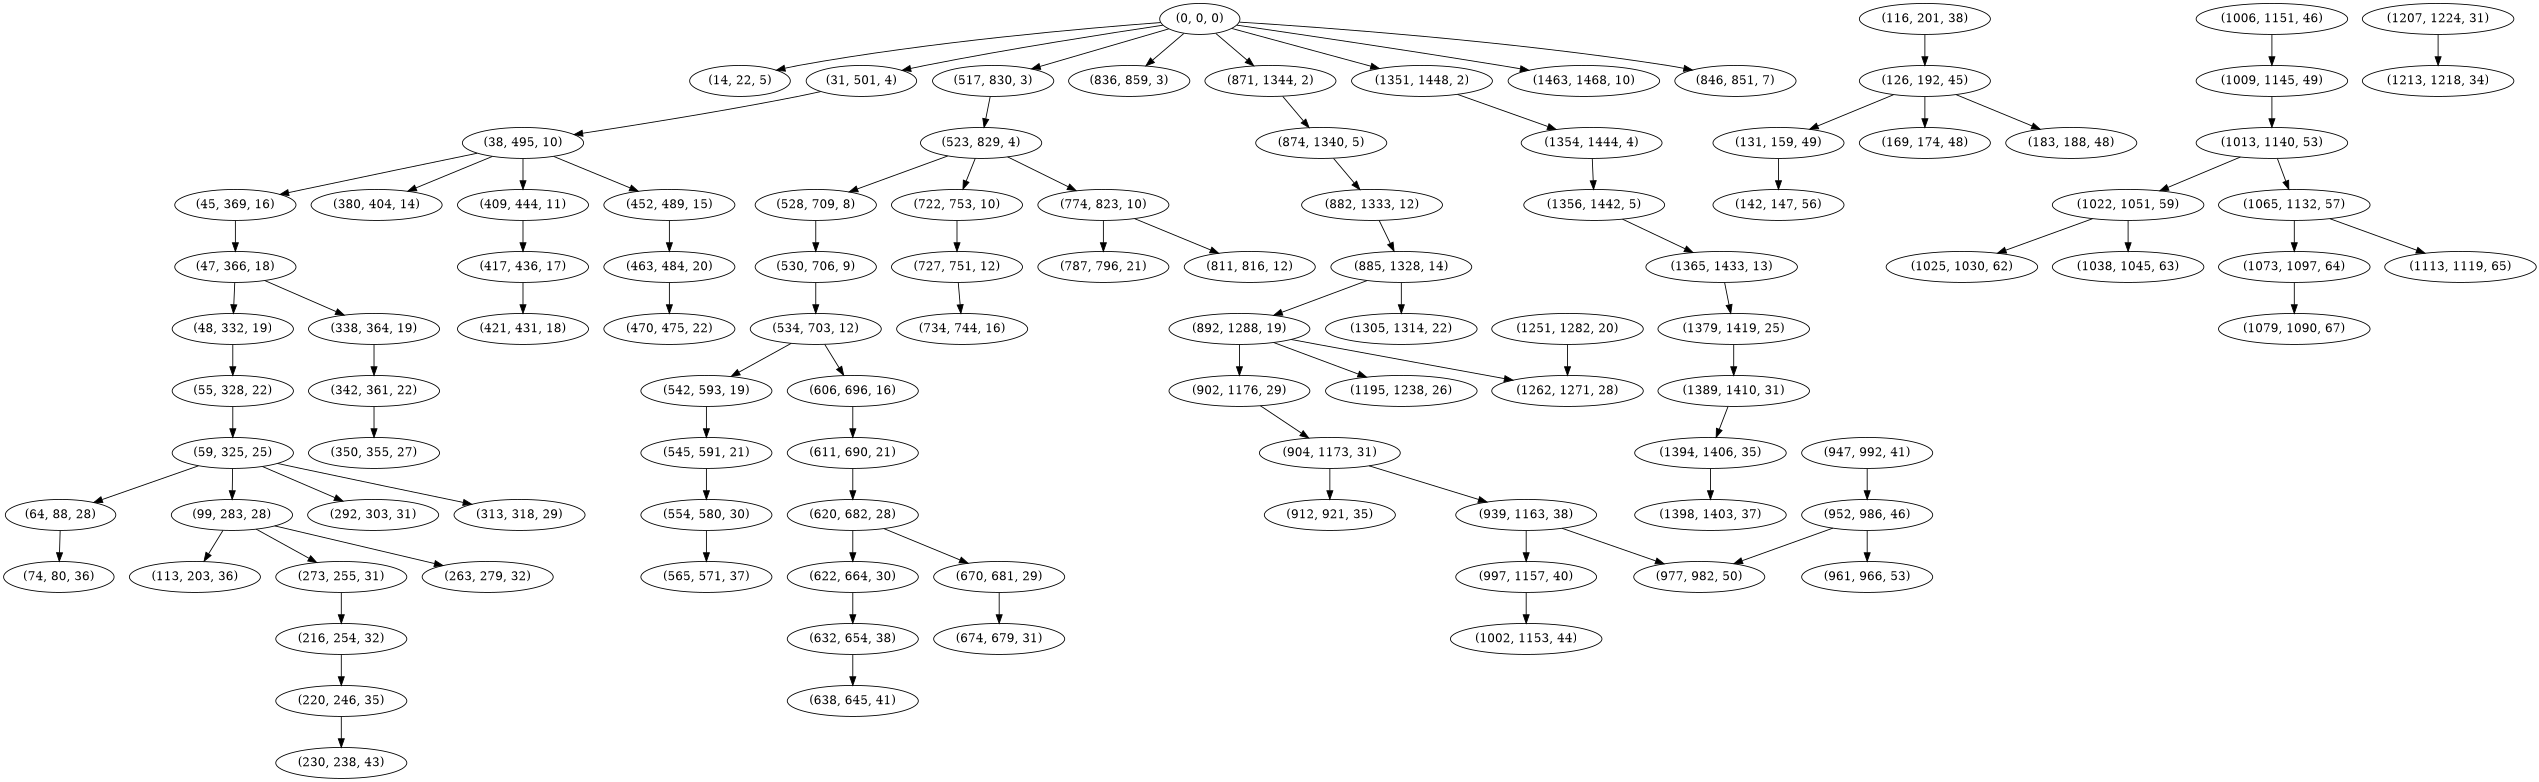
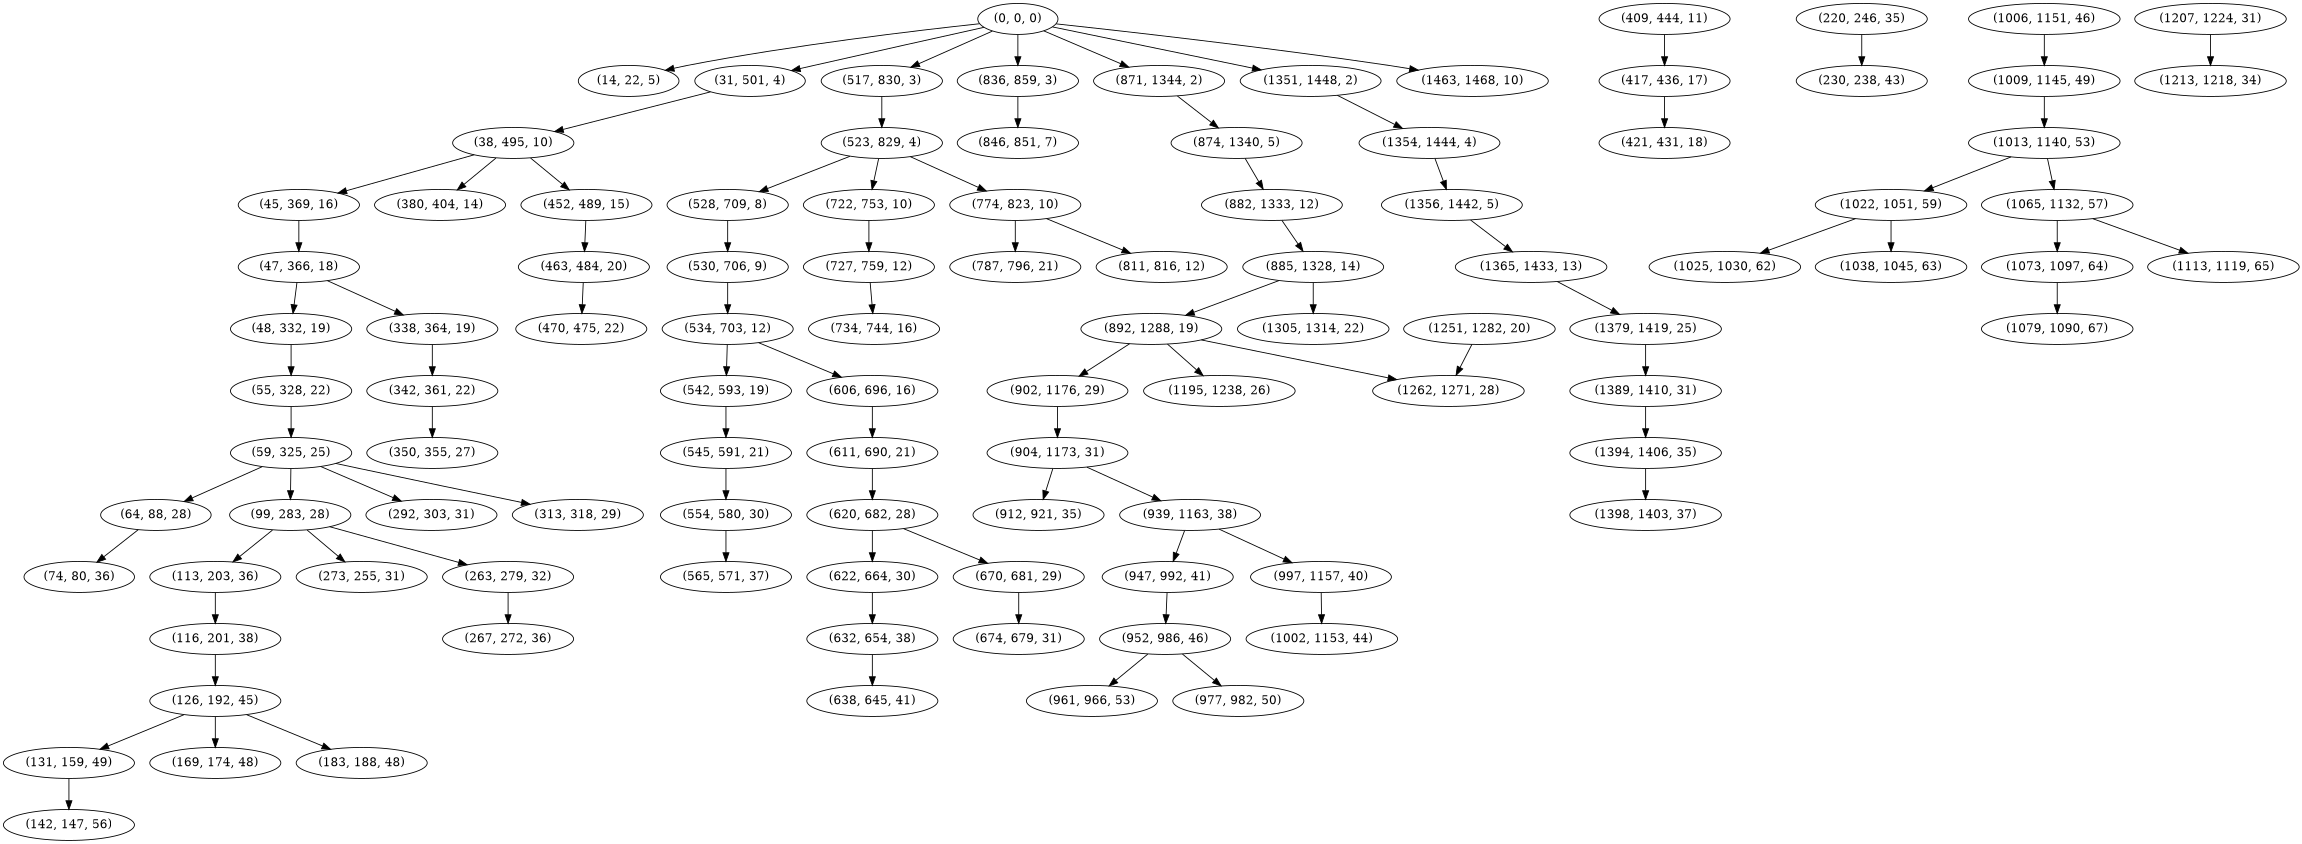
edge "(0, 0, 0)" -> "(846, 851, 7)": now "(836, 859, 3)" -> "(846, 851, 7)"
edge "(38, 495, 10)" -> "(409, 444, 11)": removed
node "(727, 751, 12)": label "(727, 751, 12)" -> "(727, 759, 12)"
edge "(939, 1163, 38)" -> "(977, 982, 50)": now "(939, 1163, 38)" -> "(947, 992, 41)"
edge "(113, 203, 36)" -> "(116, 201, 38)": added
node "(216, 254, 32)": removed
node "(267, 272, 36)": added
